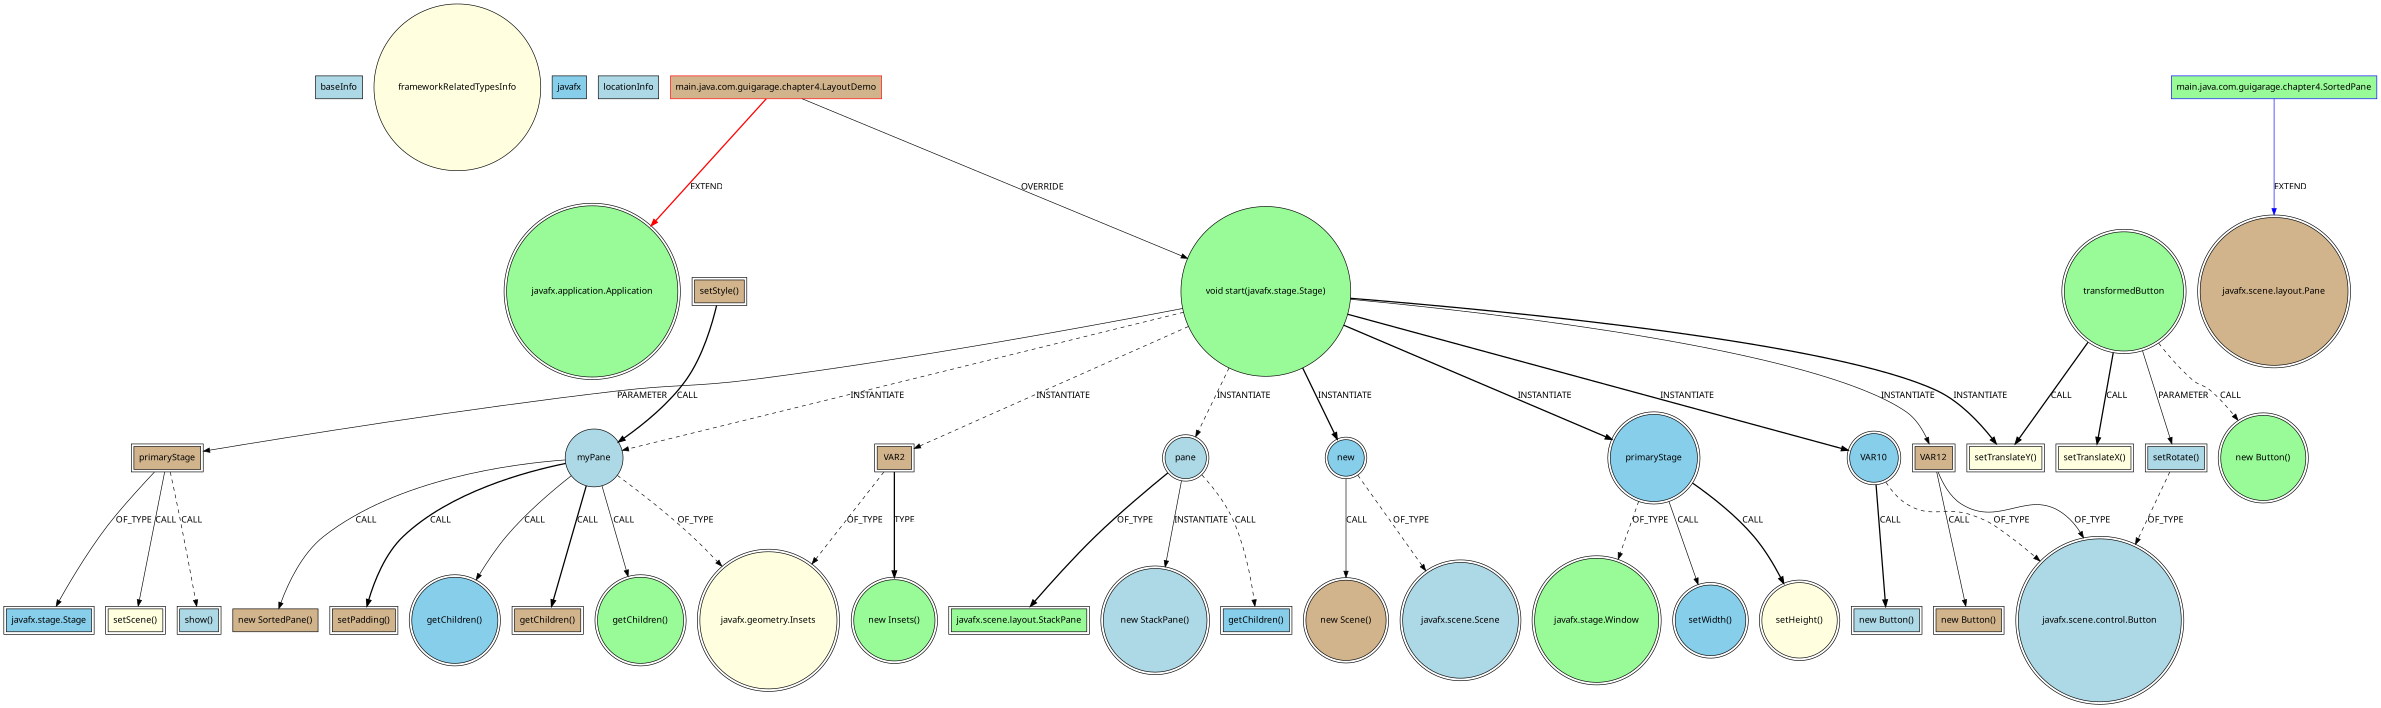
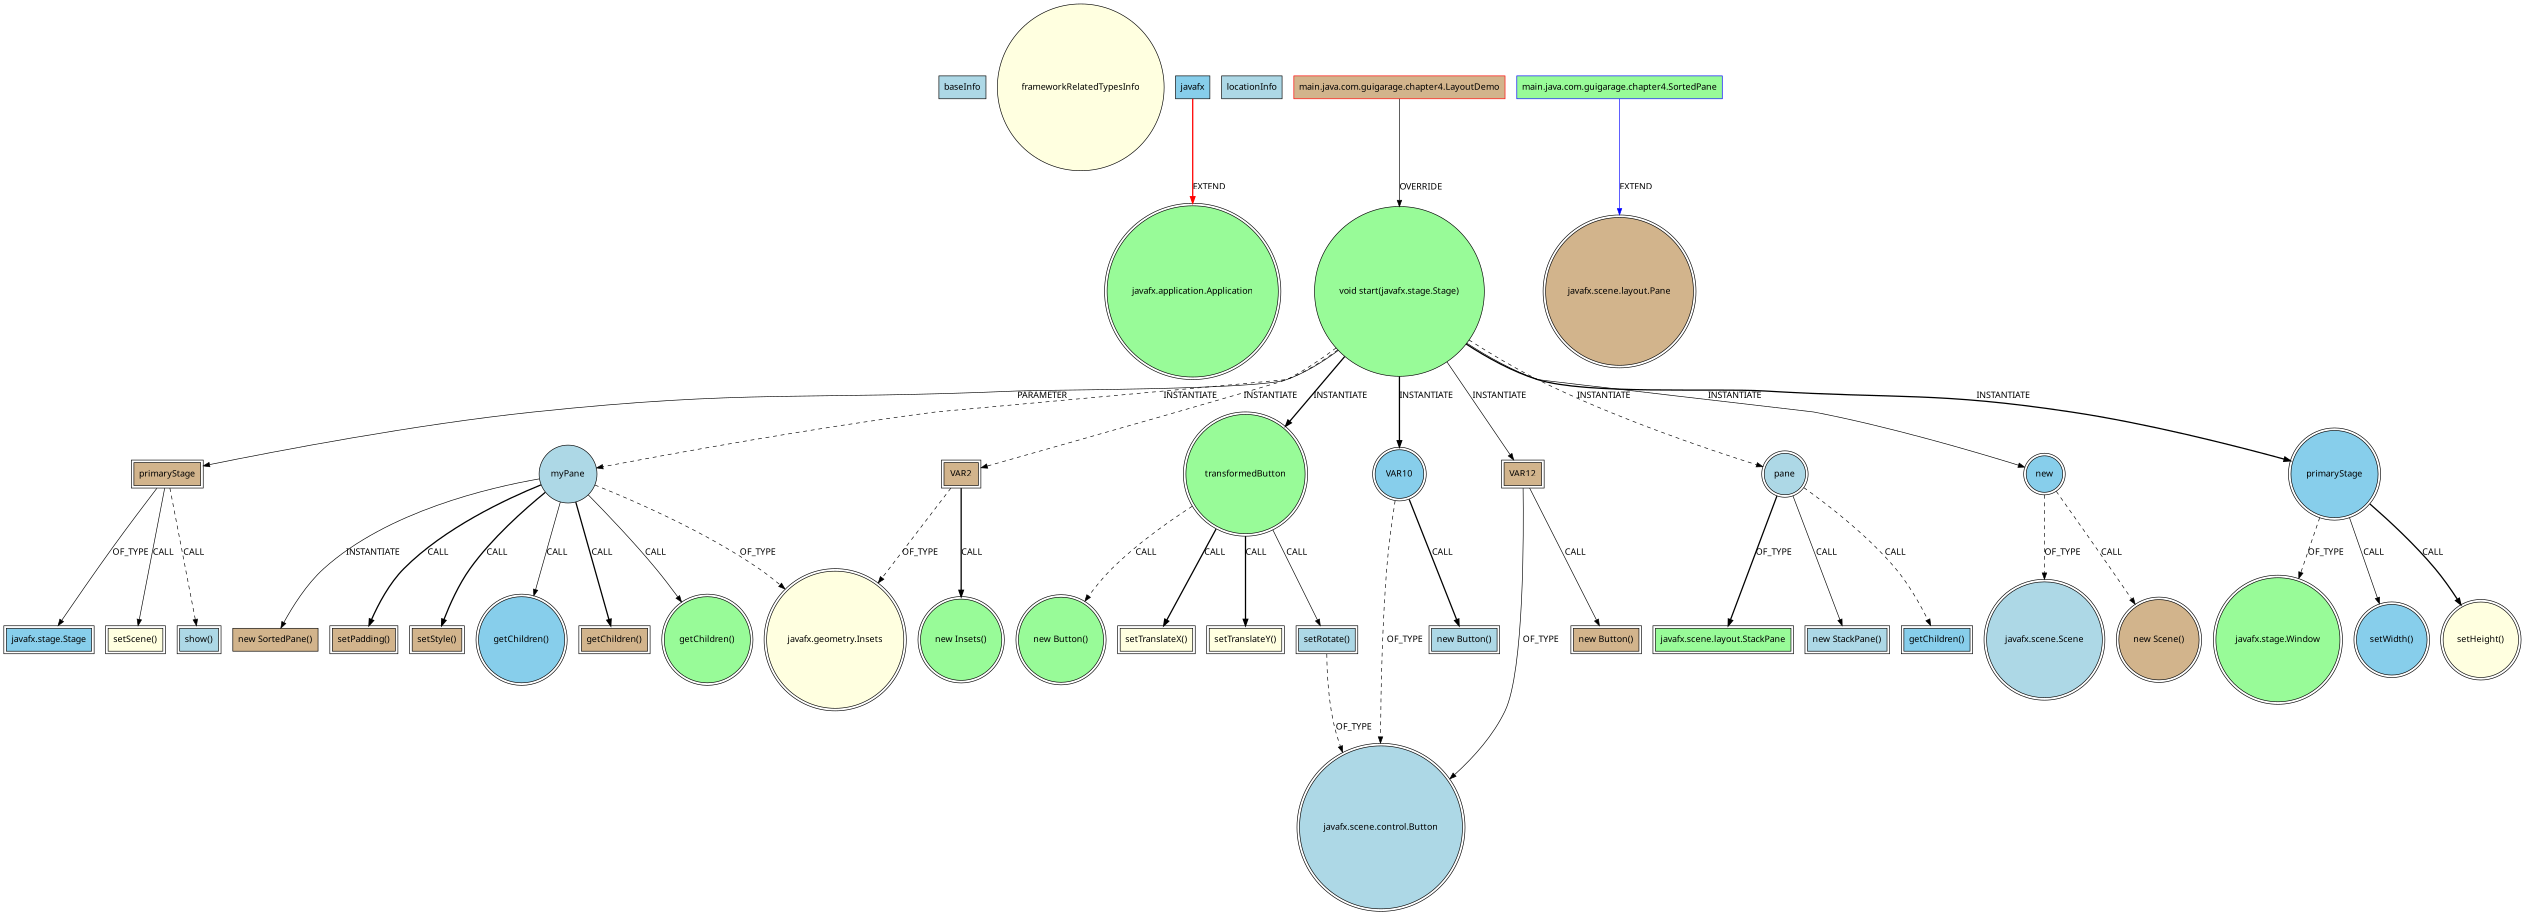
edge "main.java.com.guigarage.chapter4.LayoutDemo" -> "javafx.application.Application": now "javafx" -> "javafx.application.Application"
edge "void start(javafx.stage.Stage)" -> "setTranslateY()": now "void start(javafx.stage.Stage)" -> "transformedButton"
edge "setStyle()" -> "myPane": reversed
edge "transformedButton" -> "setRotate()": label "PARAMETER" -> "CALL"
edge "void start(javafx.stage.Stage)" -> "new": style bold -> solid
edge "myPane" -> "new SortedPane()": label "CALL" -> "INSTANTIATE"
edge "VAR2" -> "new Insets()": label "TYPE" -> "CALL"
edge "pane" -> "new StackPane()": label "INSTANTIATE" -> "CALL"
edge "new" -> "new Scene()": style solid -> dashed
node "new StackPane()": shape circle -> box
